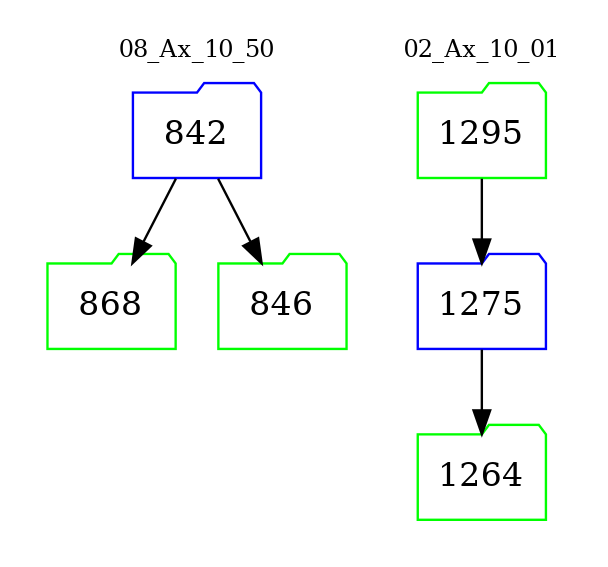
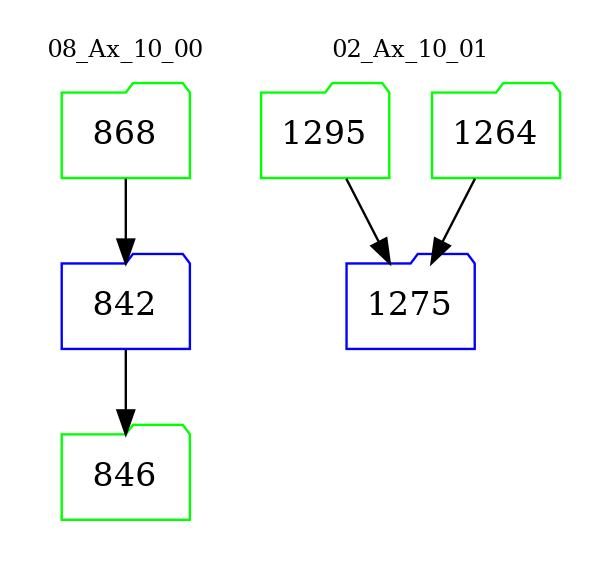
cluster "08_Ax_10_50": label "08_Ax_10_50" -> "08_Ax_10_00"
edge "842" -> "868": reversed
edge "1275" -> "1264": reversed
